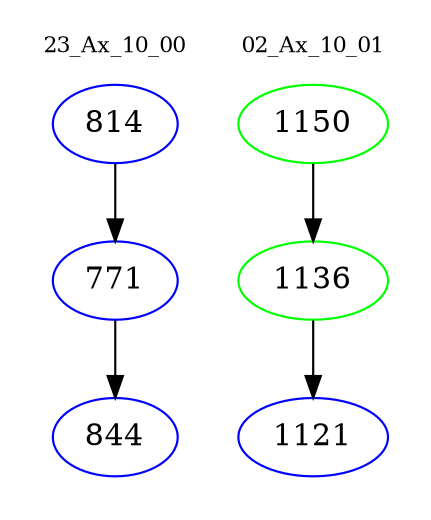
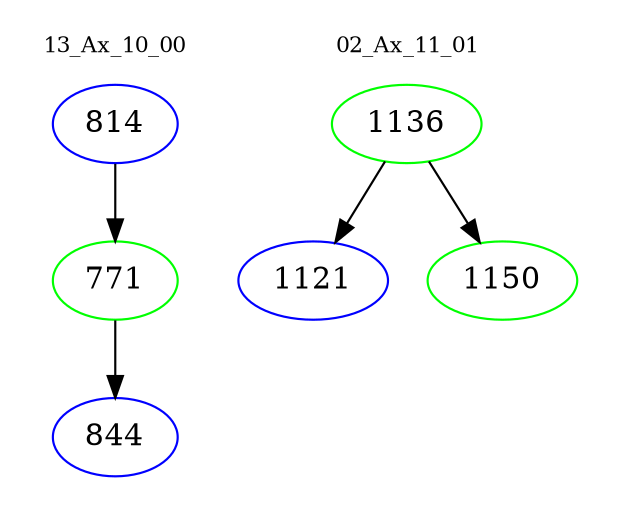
cluster "23_Ax_10_00": label "23_Ax_10_00" -> "13_Ax_10_00"
cluster "02_Ax_10_01": label "02_Ax_10_01" -> "02_Ax_11_01"
edge "1150" -> "1136": reversed
node "771": color blue -> green
